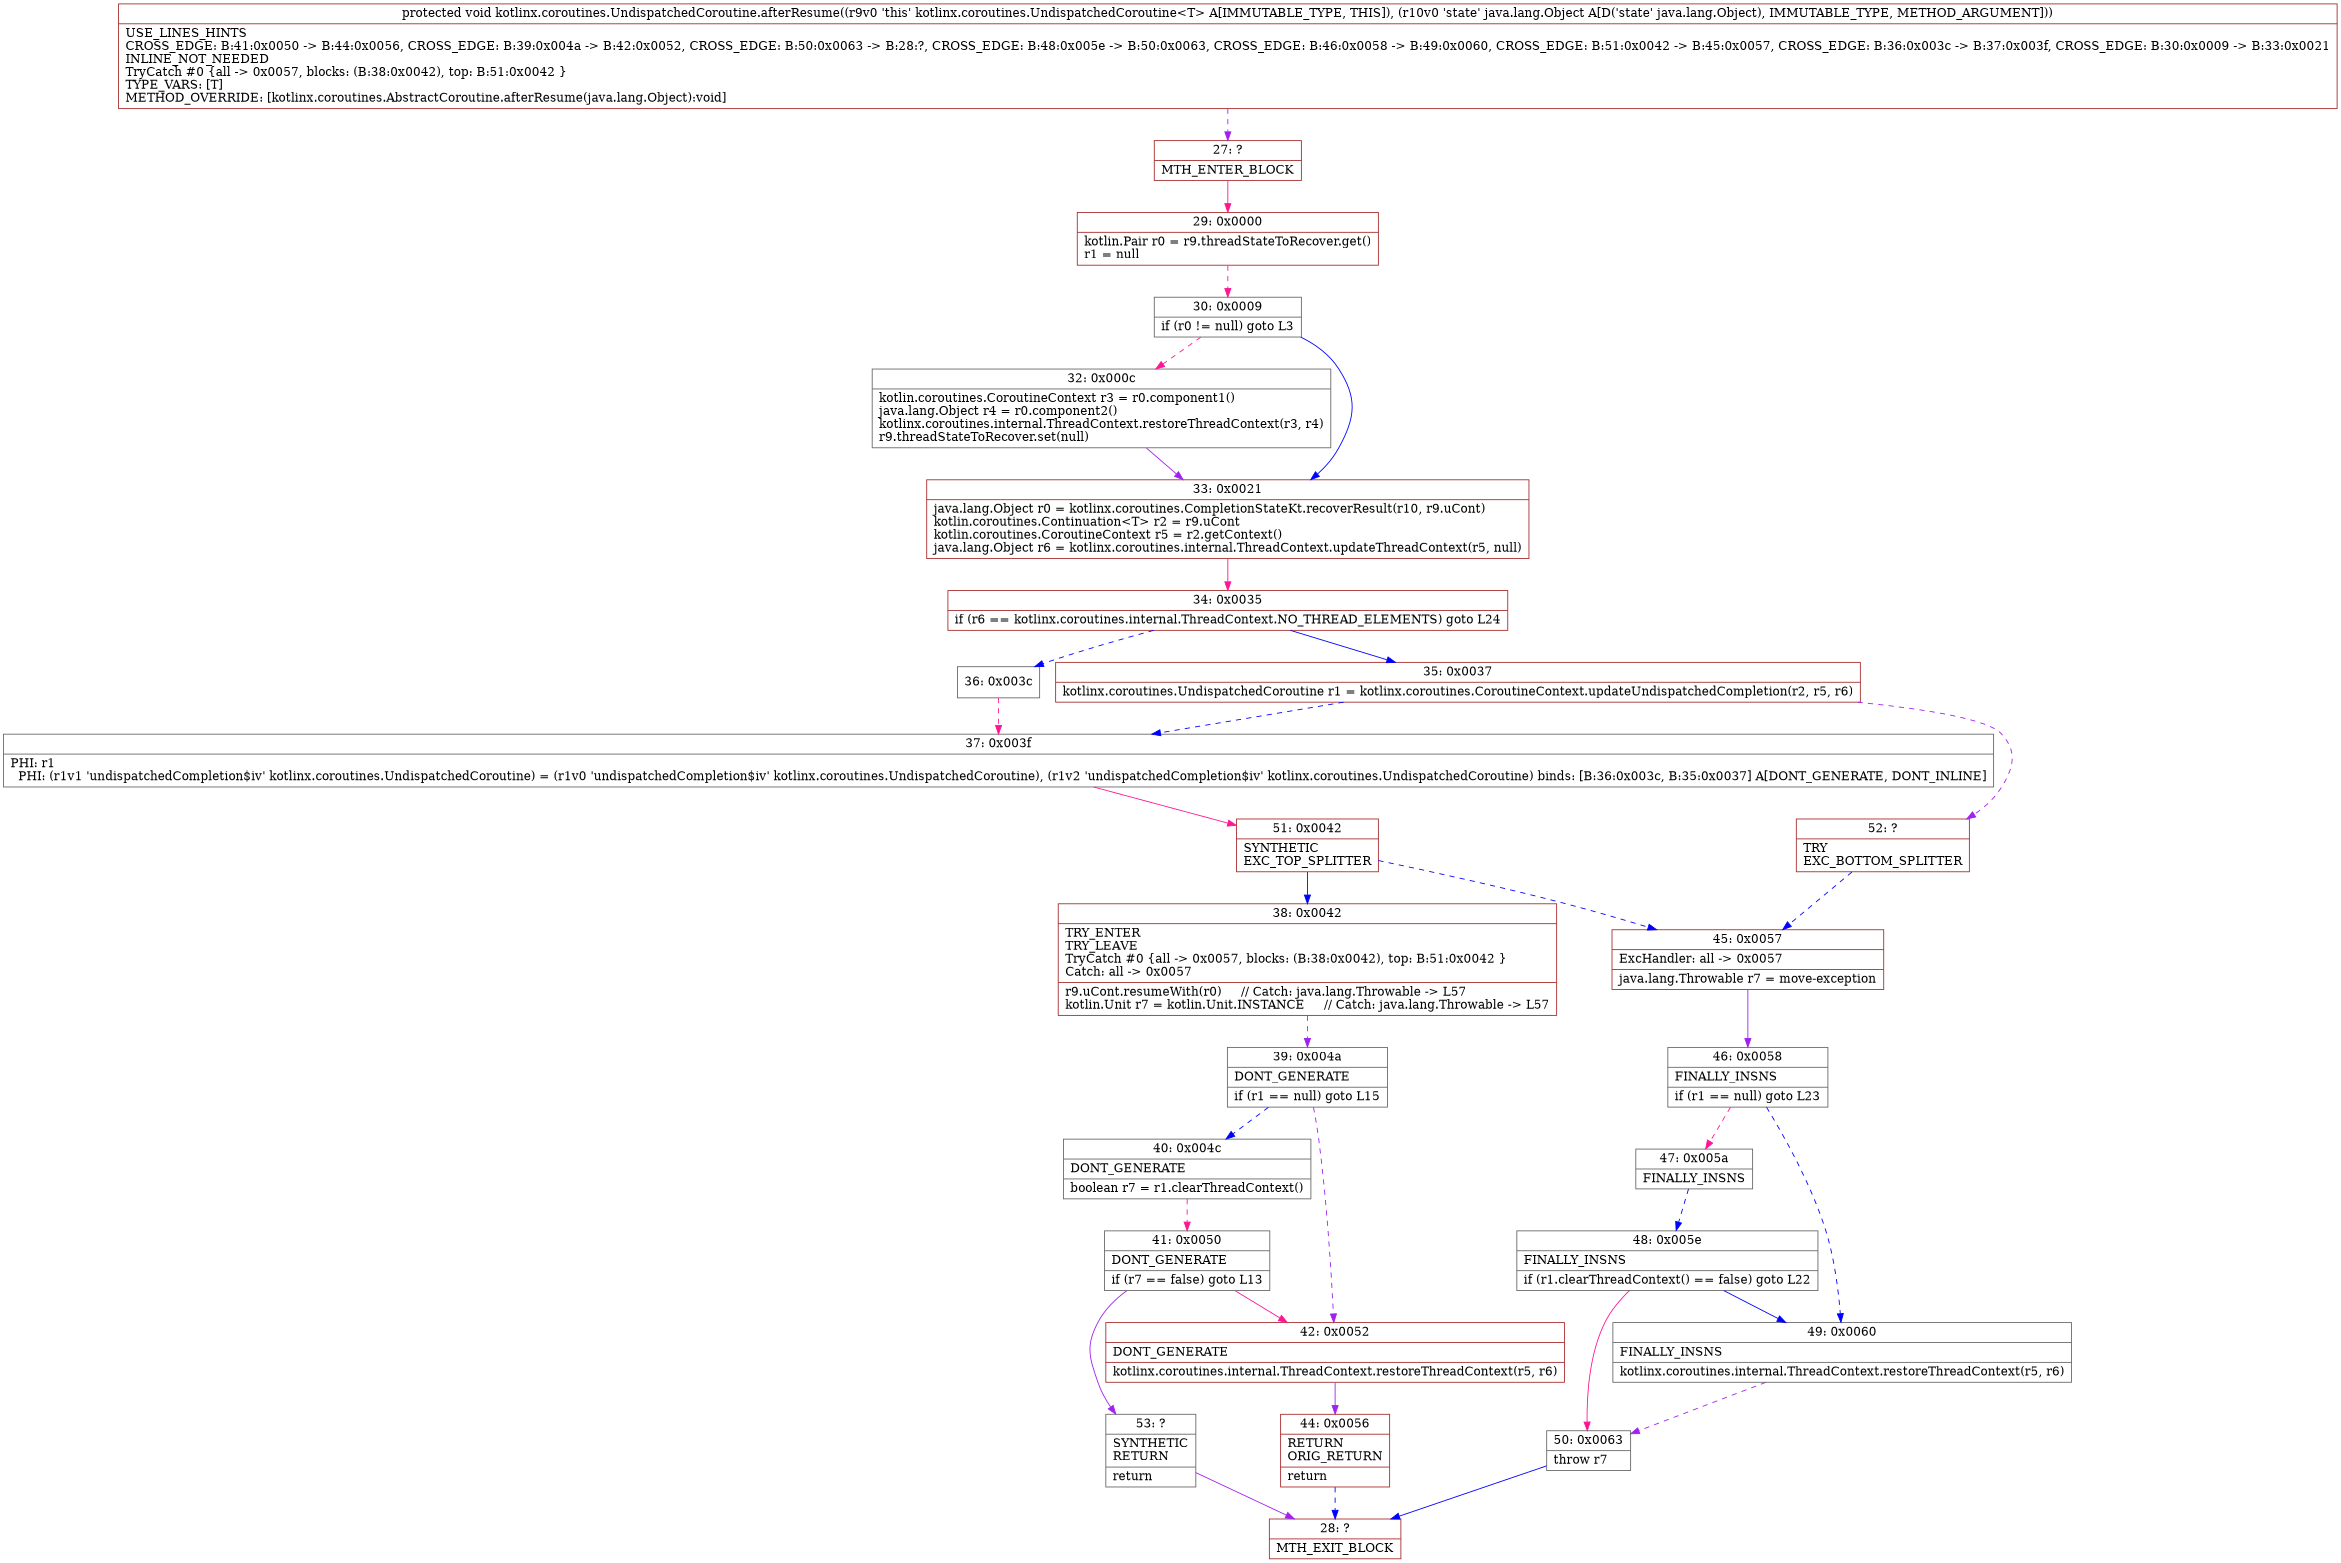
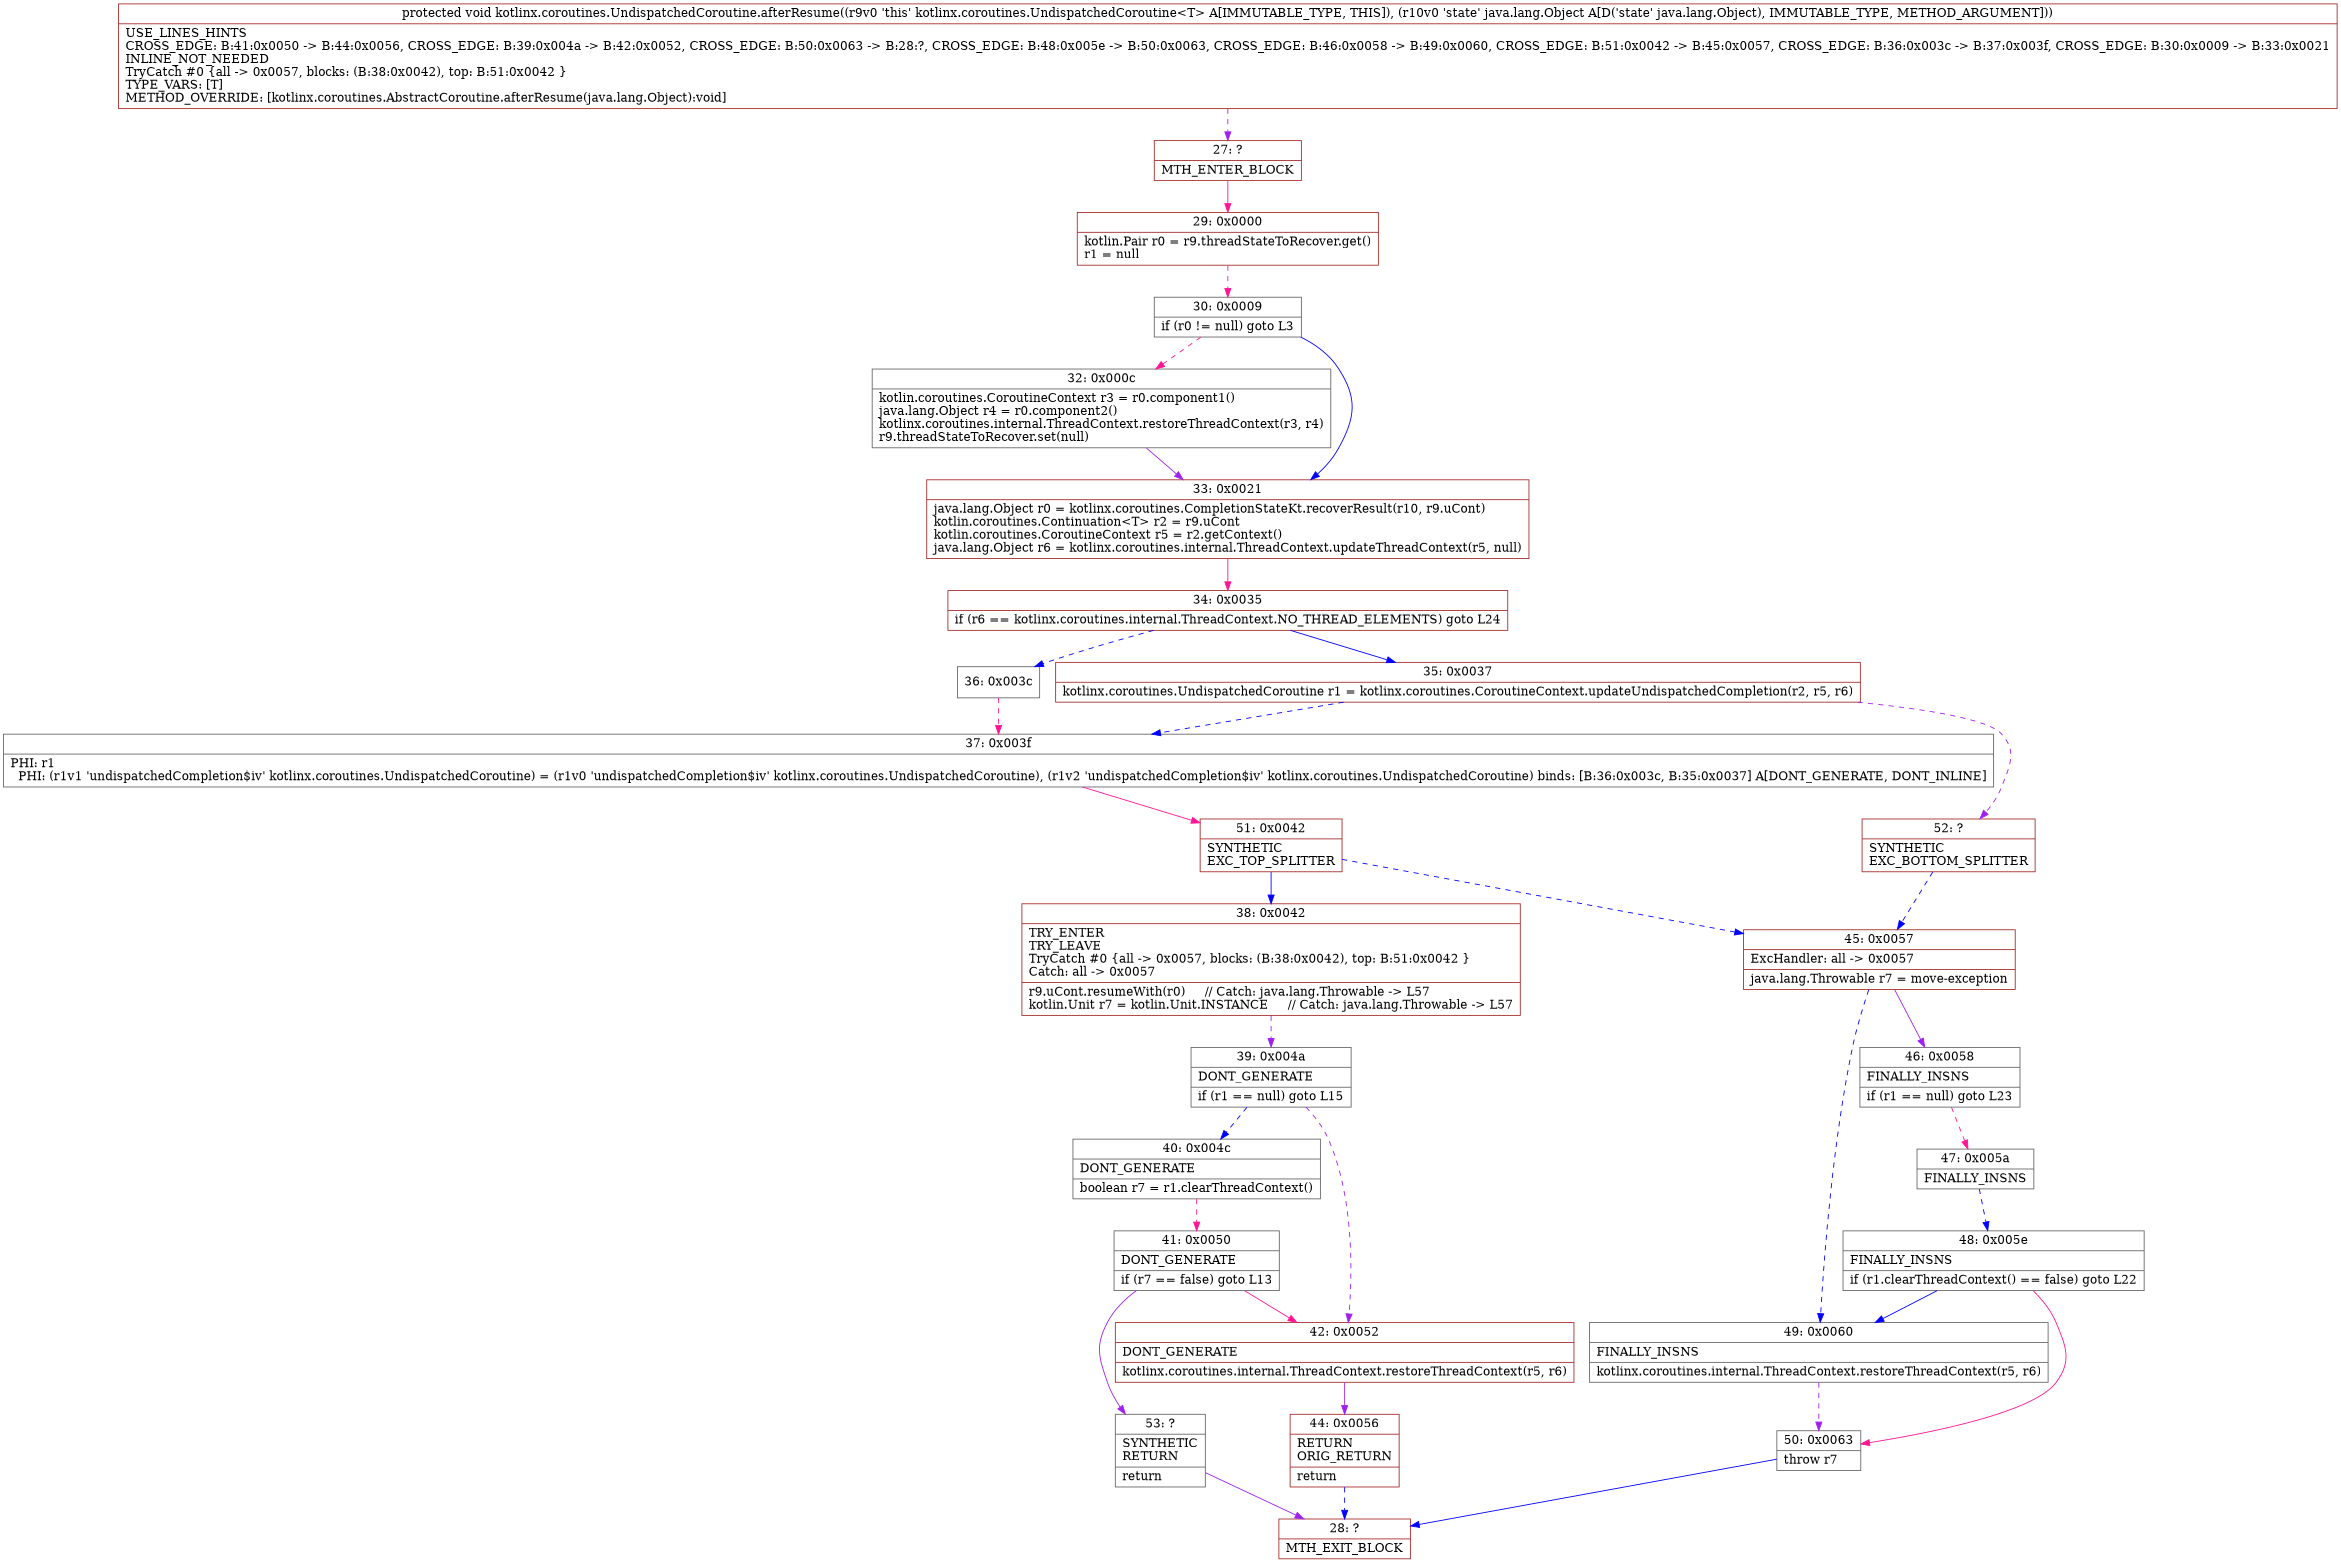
node "52: ?": text "TRY" -> "SYNTHETIC"
edge "46: 0x0058" -> "49: 0x0060": now "45: 0x0057" -> "49: 0x0060"
